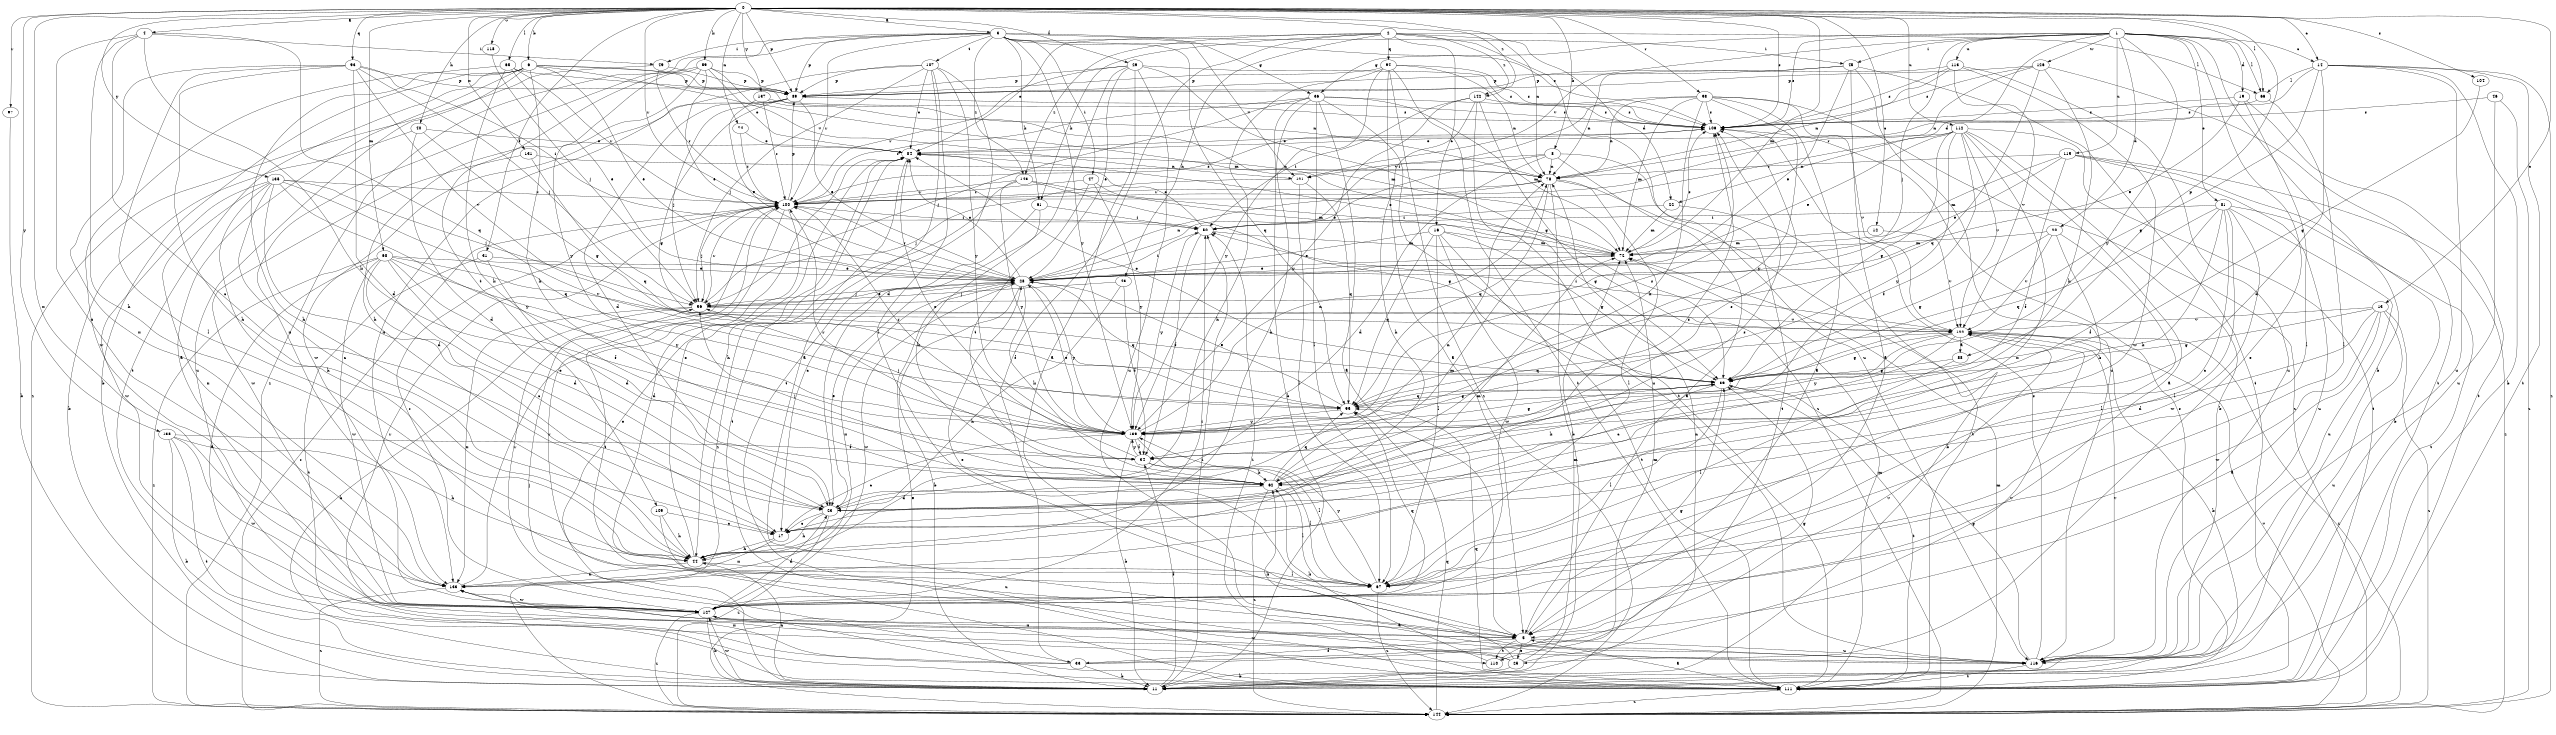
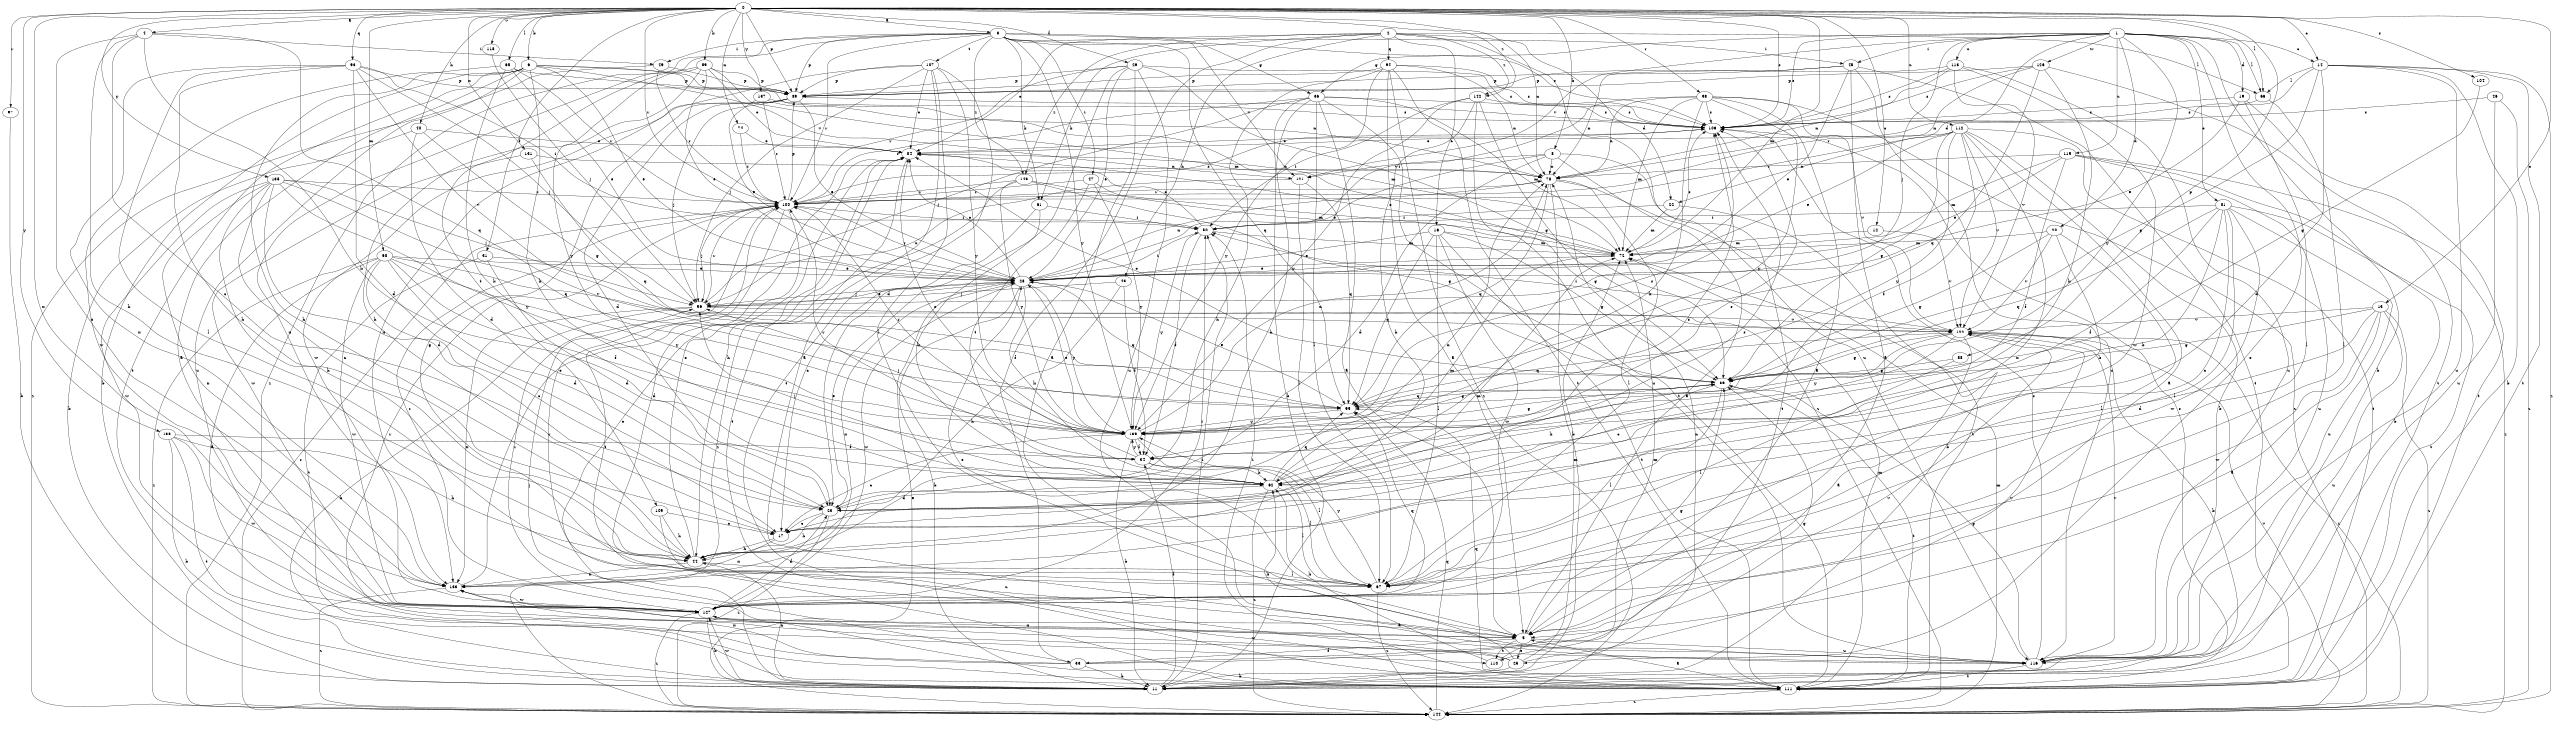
edge "121" -> "56": label "j" -> "u"
edge "89" -> "39": now "89" -> "67"
edge "122" -> "88": now "122" -> "5"
